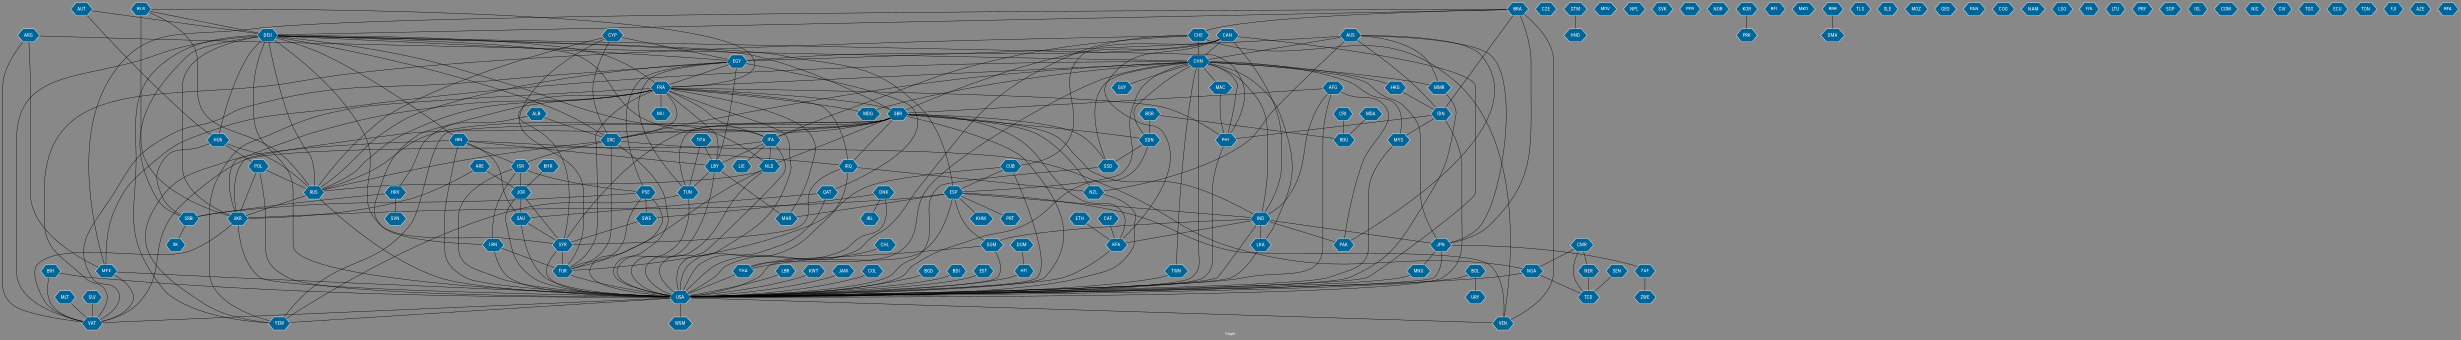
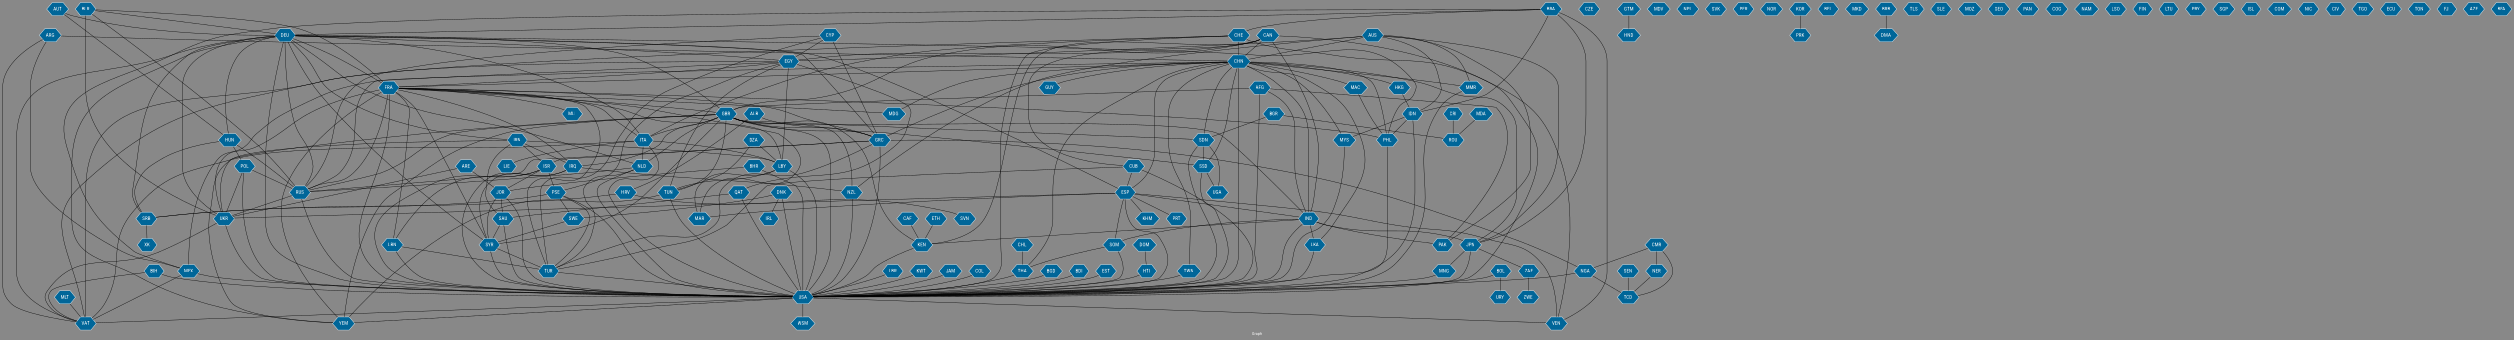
node "UGA": added
edge "IRN" -- "USA": now "BHR" -- "USA"
node "SLV": removed
